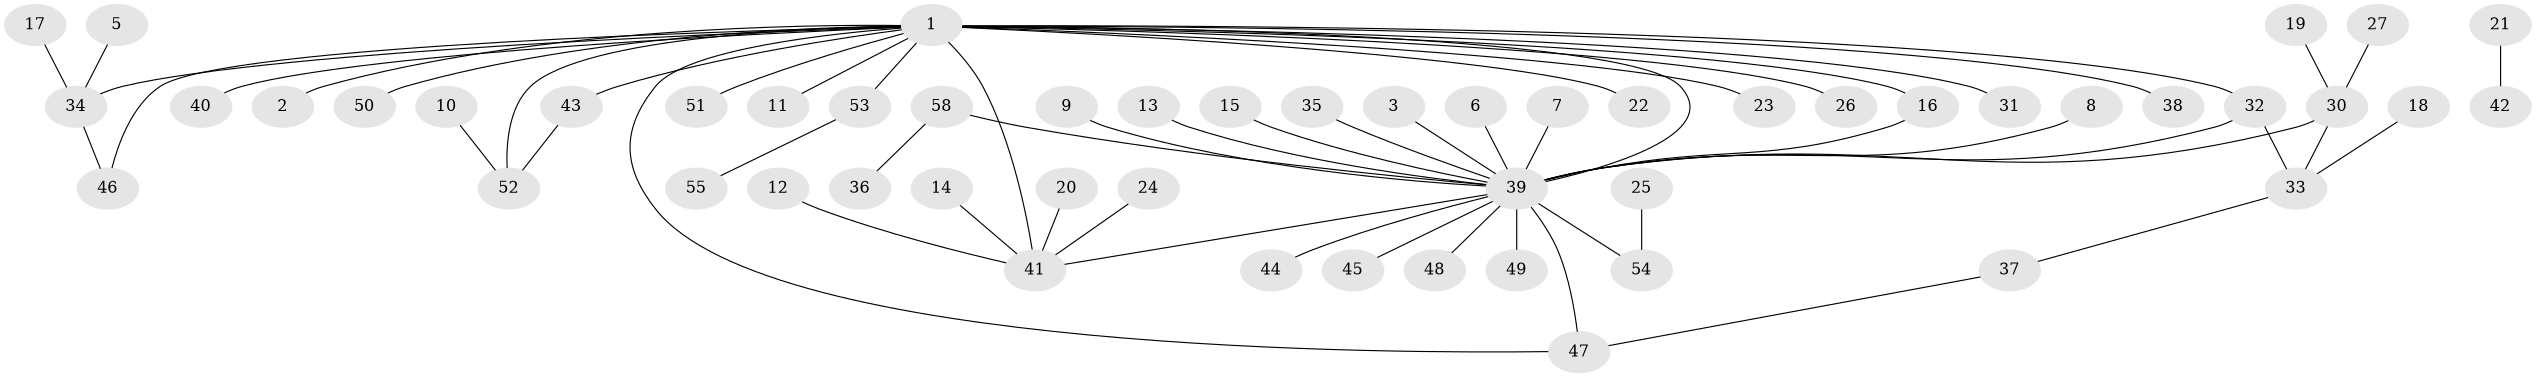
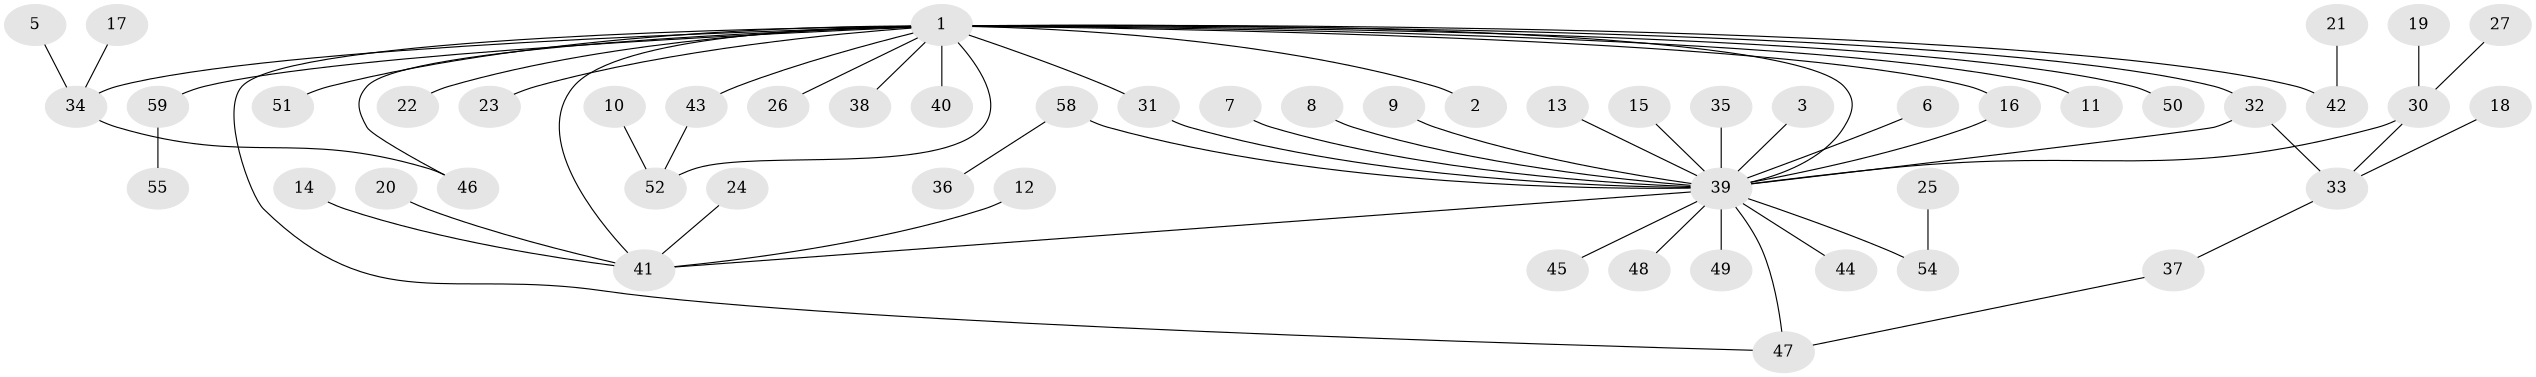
edge "1" -- "42": added
node "53": label "53" -> "59"
edge "31" -- "39": added
